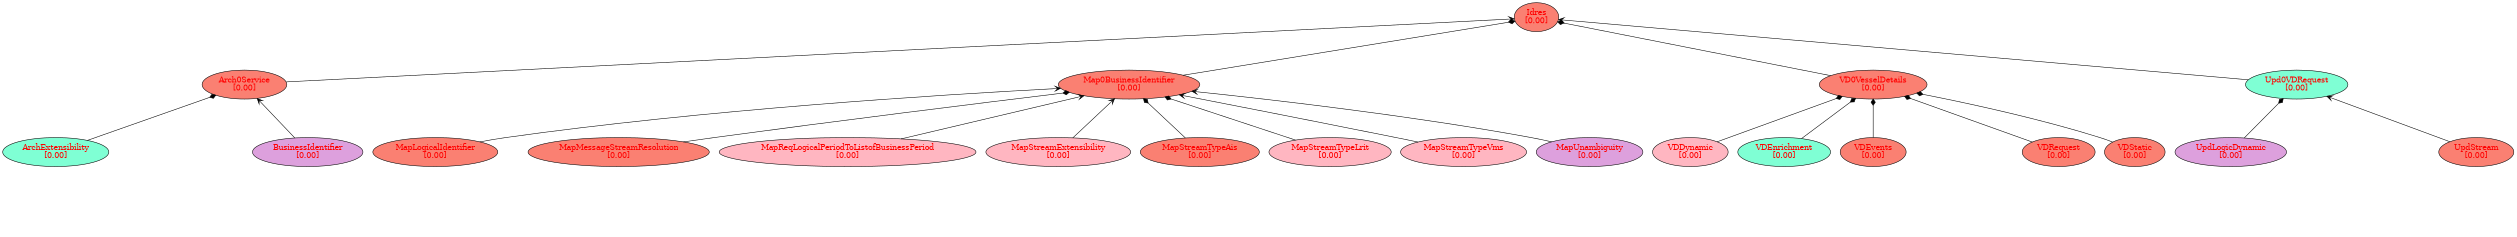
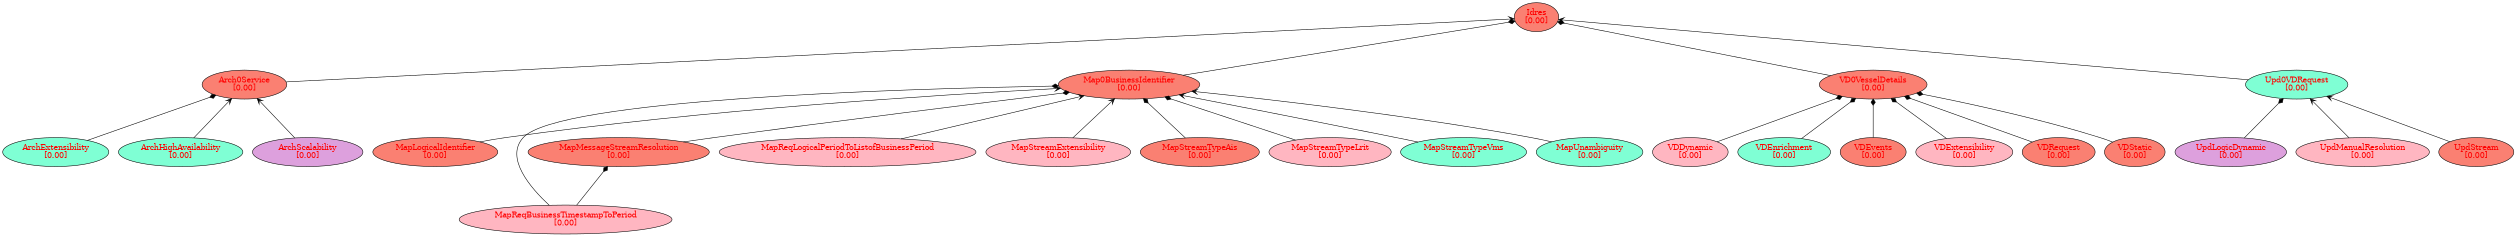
node "ArchHighAvailability [0.00]": added
node "BusinessIdentifier [0.00]": label "BusinessIdentifier [0.00]" -> "ArchScalability [0.00]"
node "MapStreamTypeVms [0.00]": fillcolor lightpink -> aquamarine
node "MapUnambiguity [0.00]": fillcolor plum -> aquamarine
node "VDExtensibility [0.00]": added
node "UpdManualResolution [0.00]": added
node "MapReqBusinessTimestampToPeriod [0.00]": added
